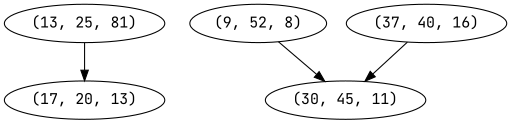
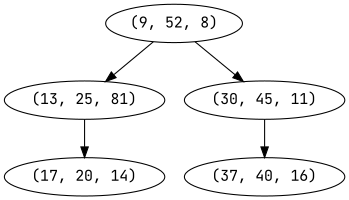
edge "(9, 52, 8)" -> "(13, 25, 81)": added
edge "(37, 40, 16)" -> "(30, 45, 11)": reversed
node "(17, 20, 13)": label "(17, 20, 13)" -> "(17, 20, 14)"
